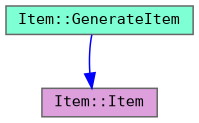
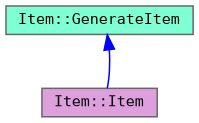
edge "Item::GenerateItem" -> "Item::Item": reversed
